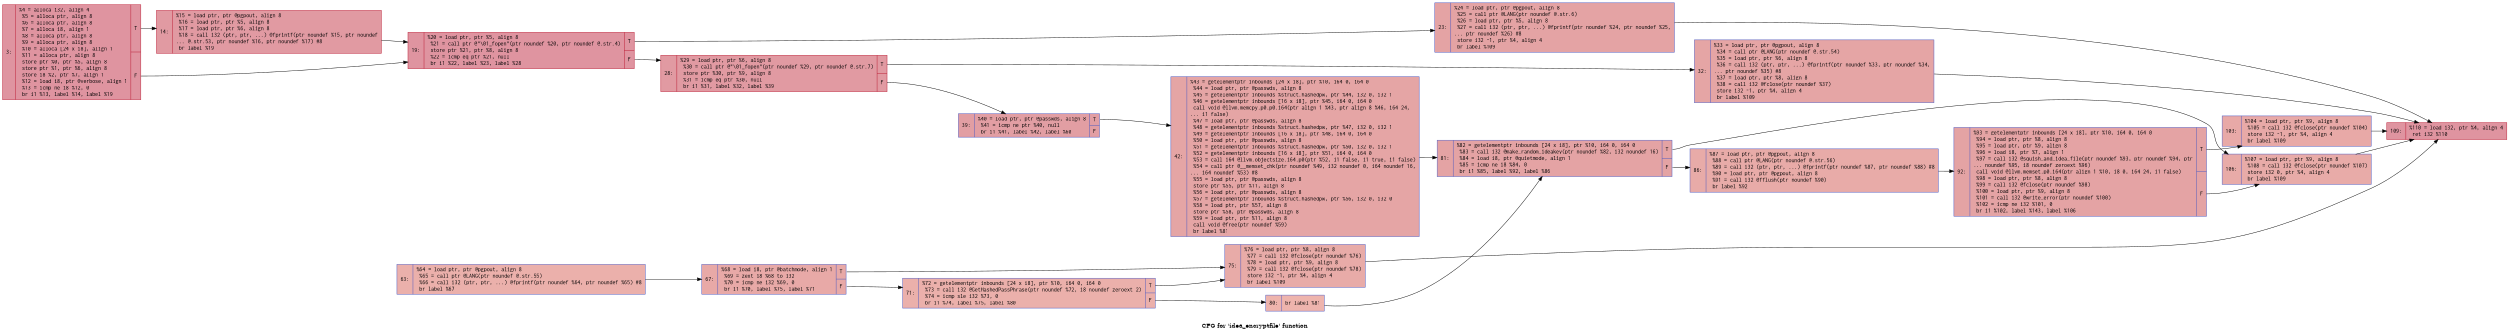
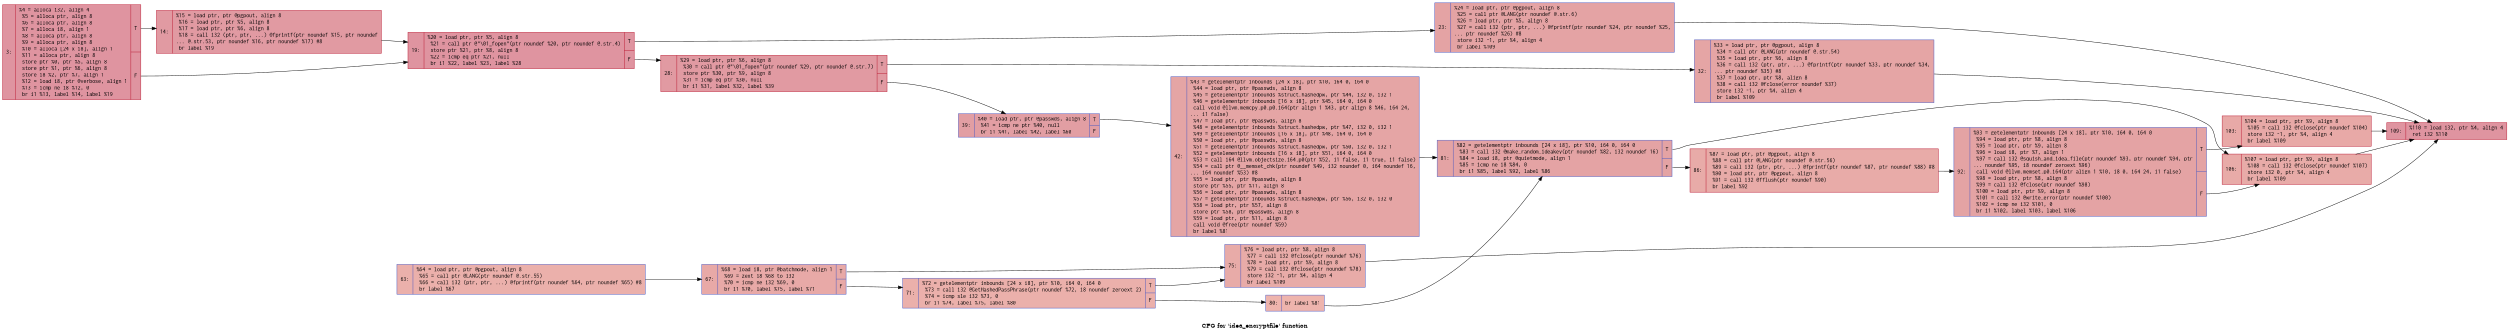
node "32:": text "%38 = call i32 @fclose(ptr noundef %37)" -> "%38 = call i32 @fclose(error noundef %37)"
node "103:": color #3d50c3ff -> #b70d28ff
node "106:": color #3d50c3ff -> #b70d28ff
node "86:": color #3d50c3ff -> #b70d28ff
node "92:": text "br i1 %102, label %143, label %106" -> "br i1 %102, label %103, label %106"
